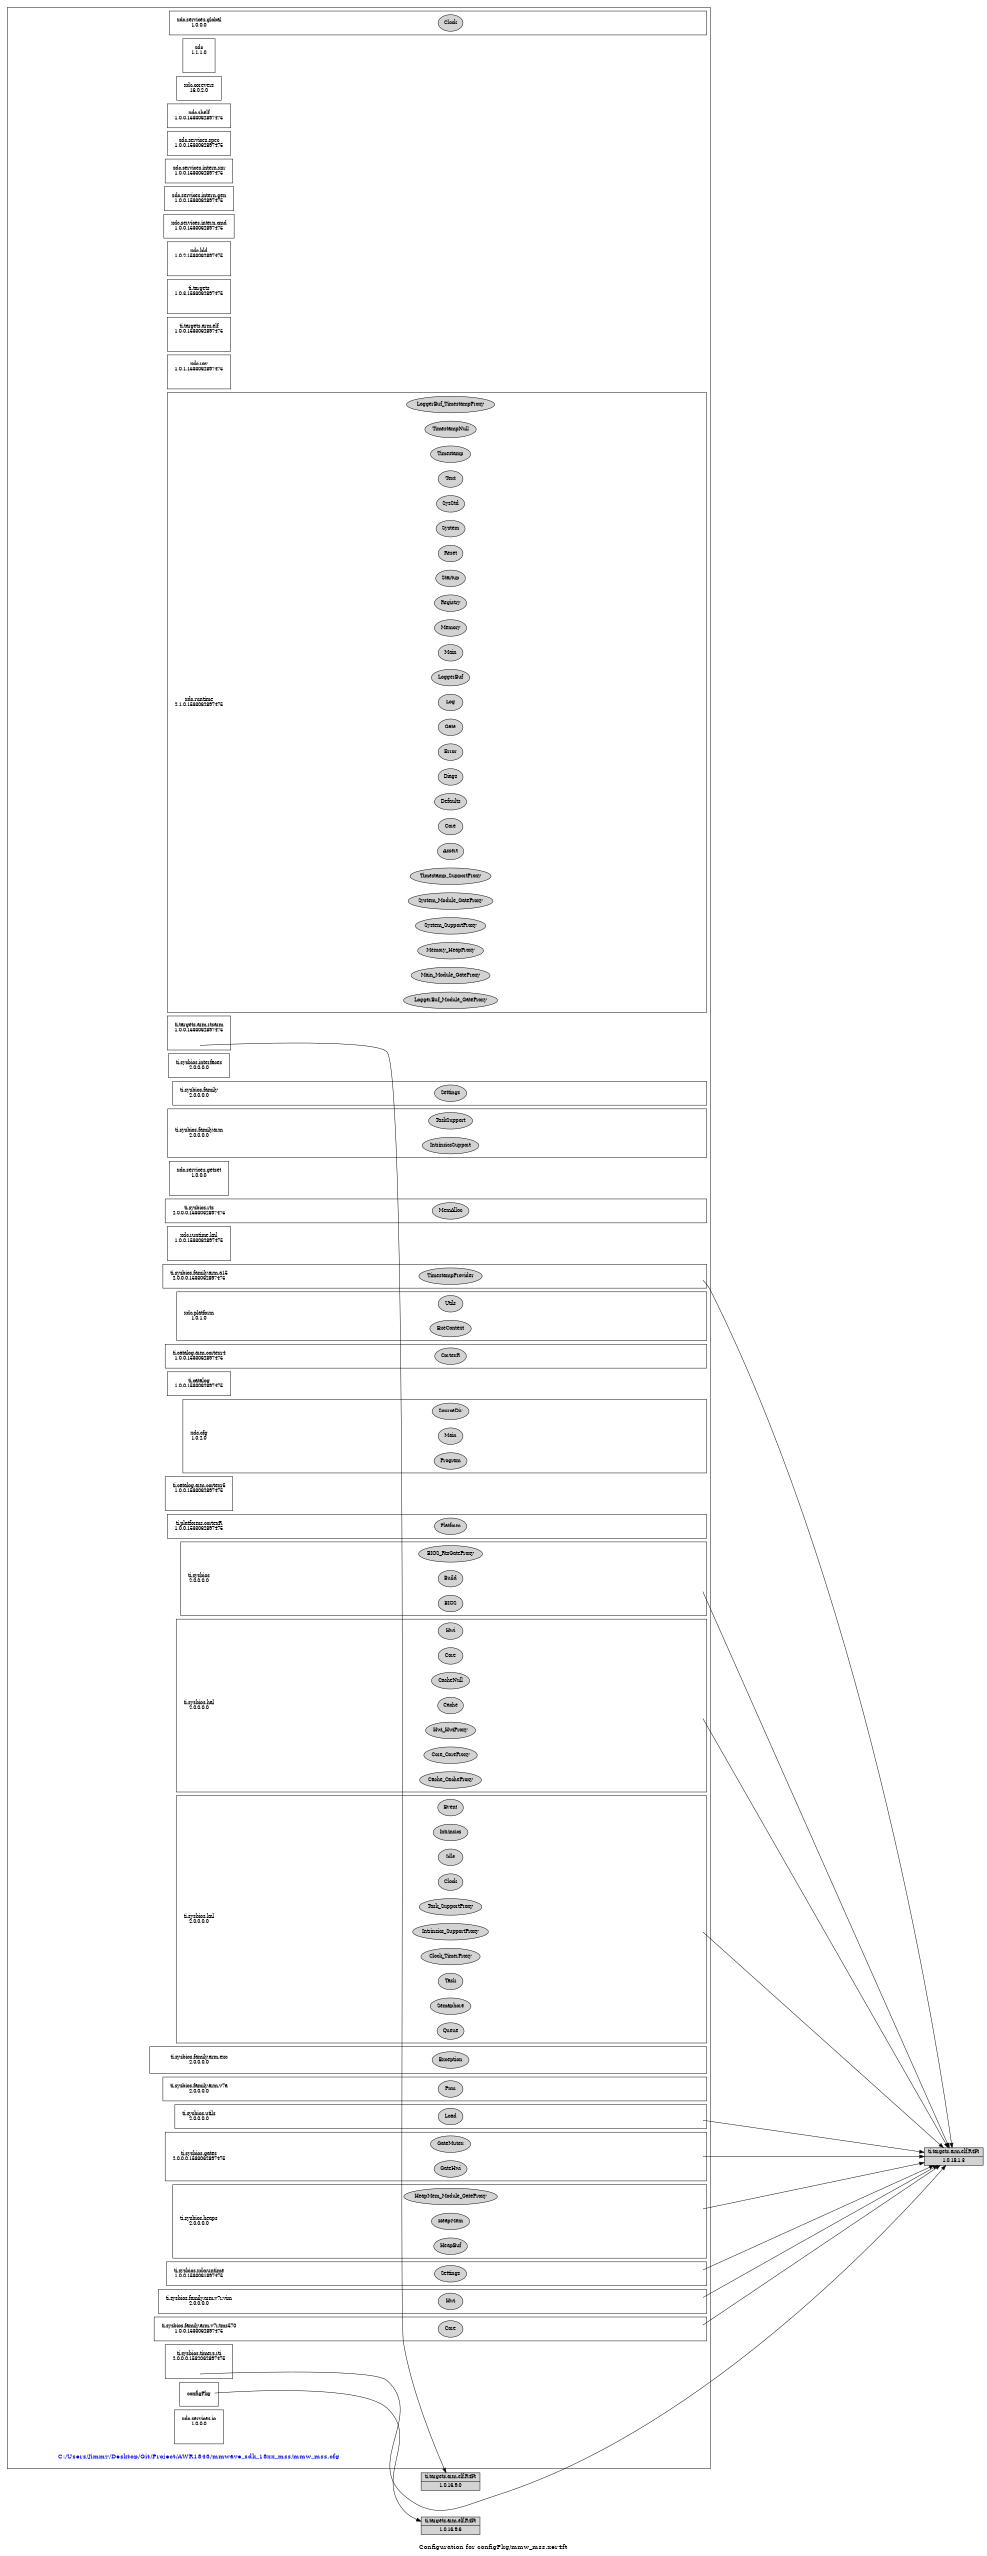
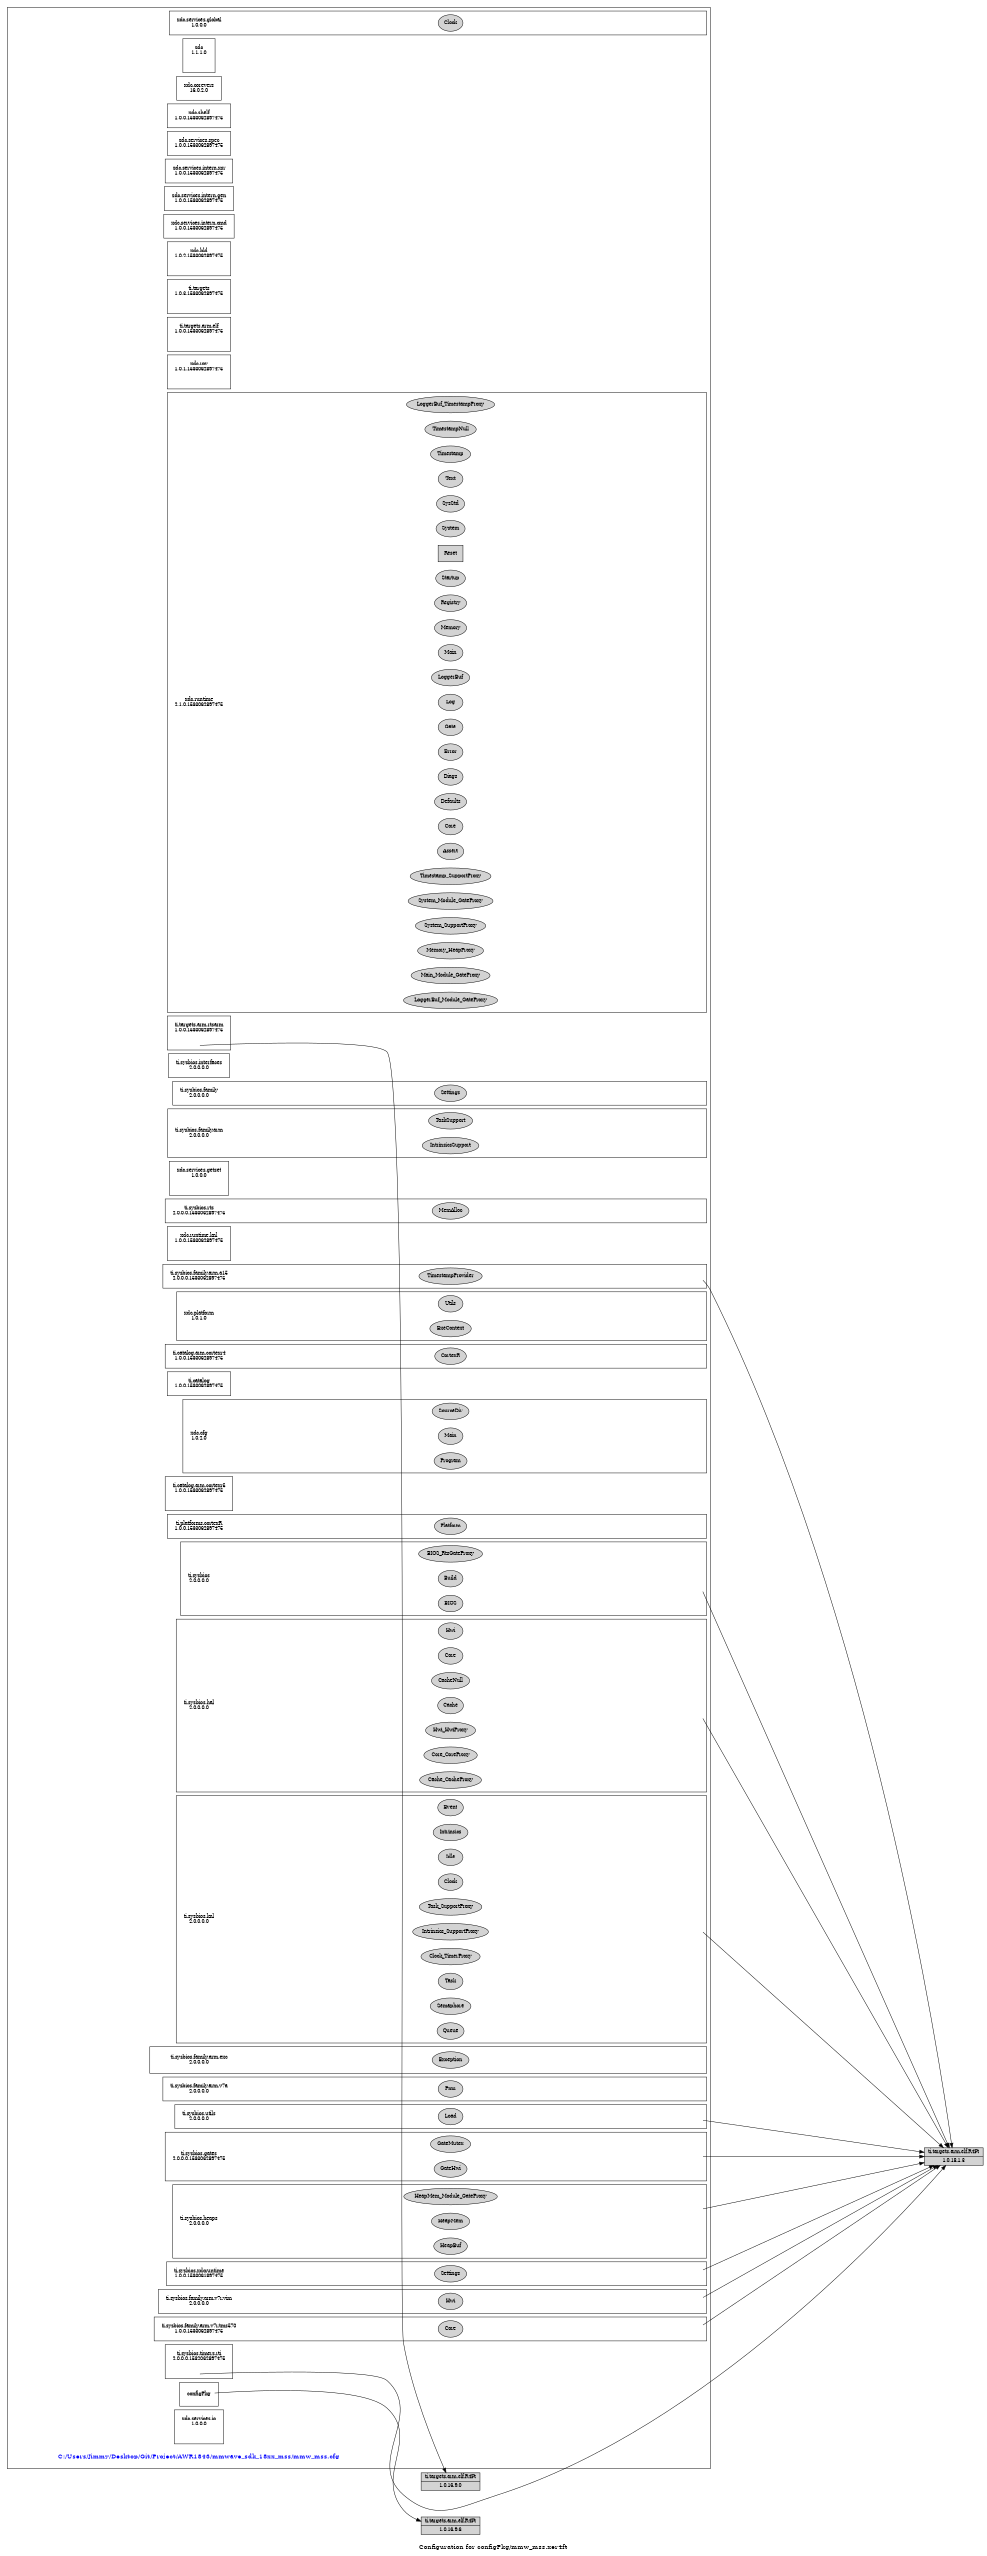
node "Reset": shape ellipse -> box
